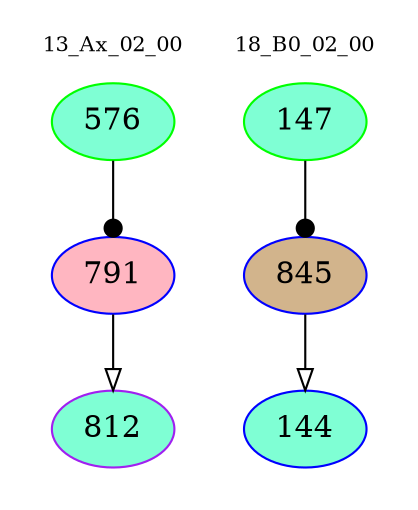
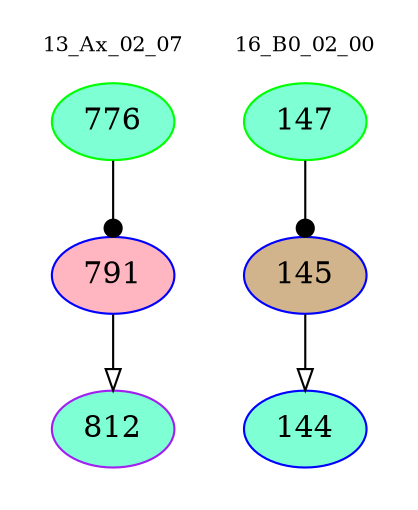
cluster "13_Ax_02_00": label "13_Ax_02_00" -> "13_Ax_02_07"
cluster "18_B0_02_00": label "18_B0_02_00" -> "16_B0_02_00"
node "576": label "576" -> "776"
node "845": label "845" -> "145"
